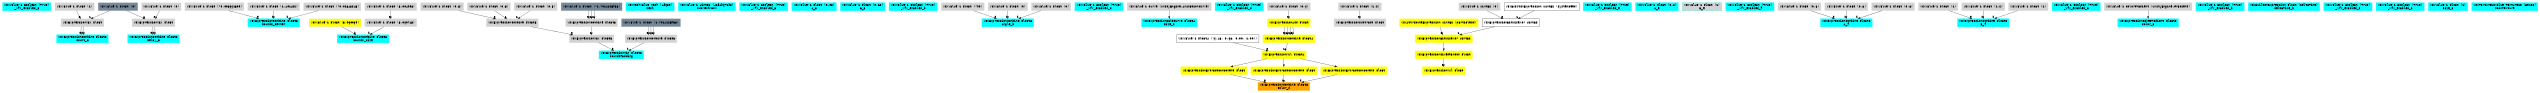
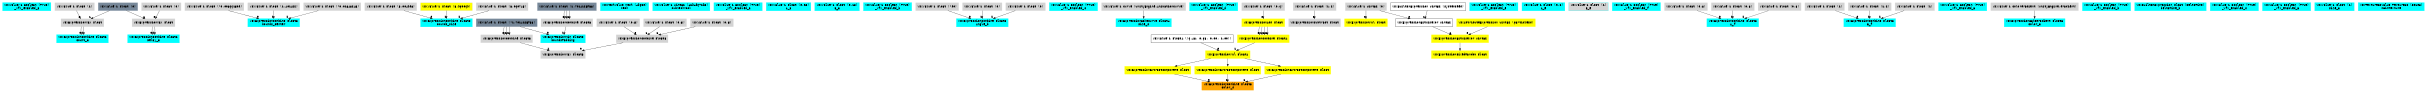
edge "VFXValue`1 Float (3,004998)" -> "VFXValue`1 Float (3,060745)": now "VFXValue`1 Float (3,004998)" -> "VFXExpressionCombine Float3 bounds_size"
edge "VFXExpressionMax Float3" -> "VFXExpressionMin Float3 boundsPadding": now "VFXValue`1 Float (-1,701412E+38)" -> "VFXExpressionMin Float3 boundsPadding"
edge "VFXExpressionFixedRandom Float" -> "VFXExpressionMul Float": now "VFXValue`1 Uint32 (0)" -> "VFXExpressionMul Float"
